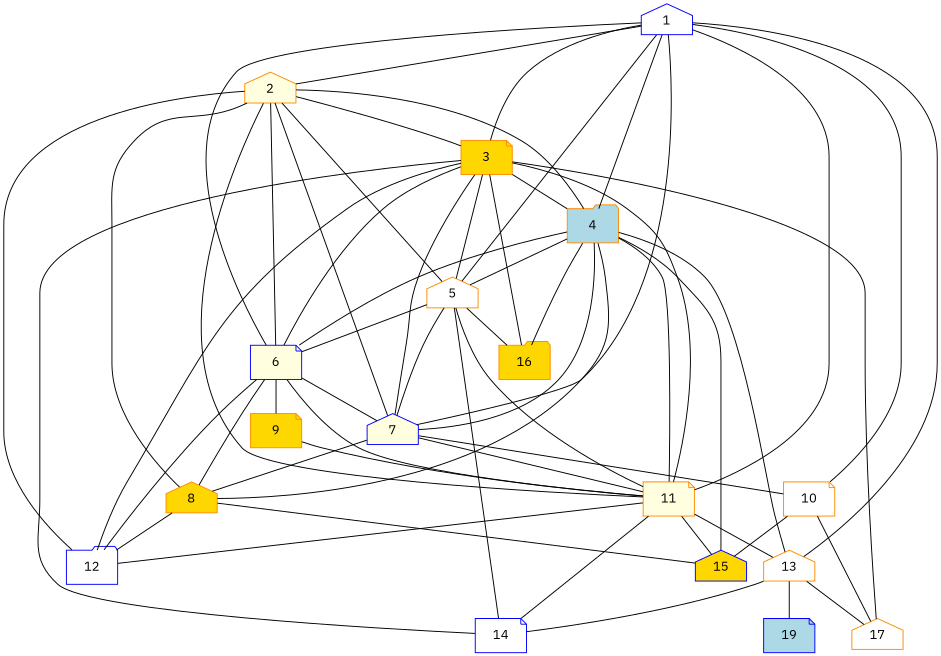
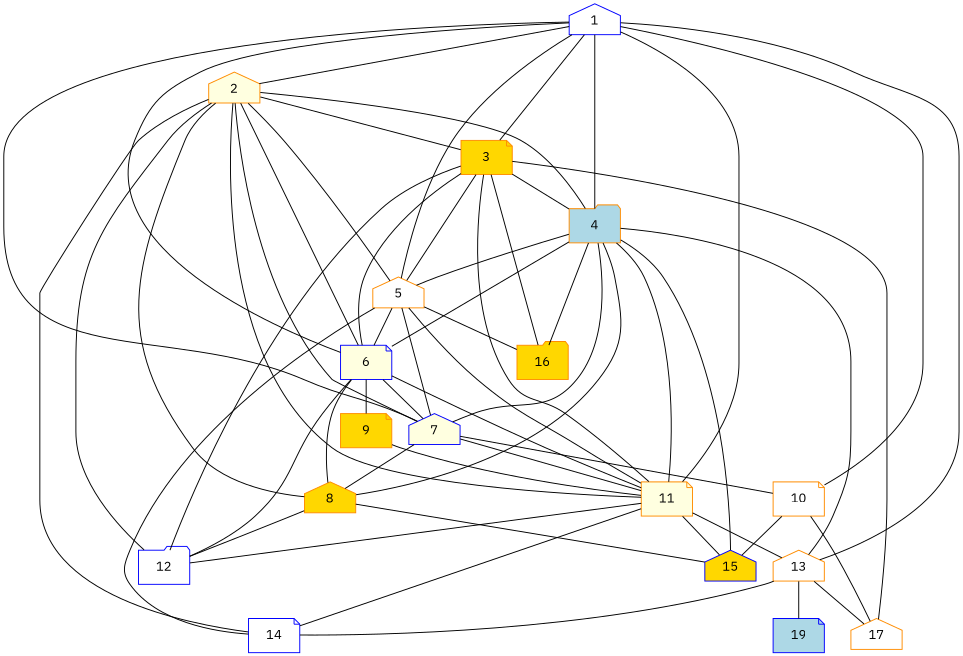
edge "3" -- "7": removed
edge "3" -- "14": now "2" -- "14"
